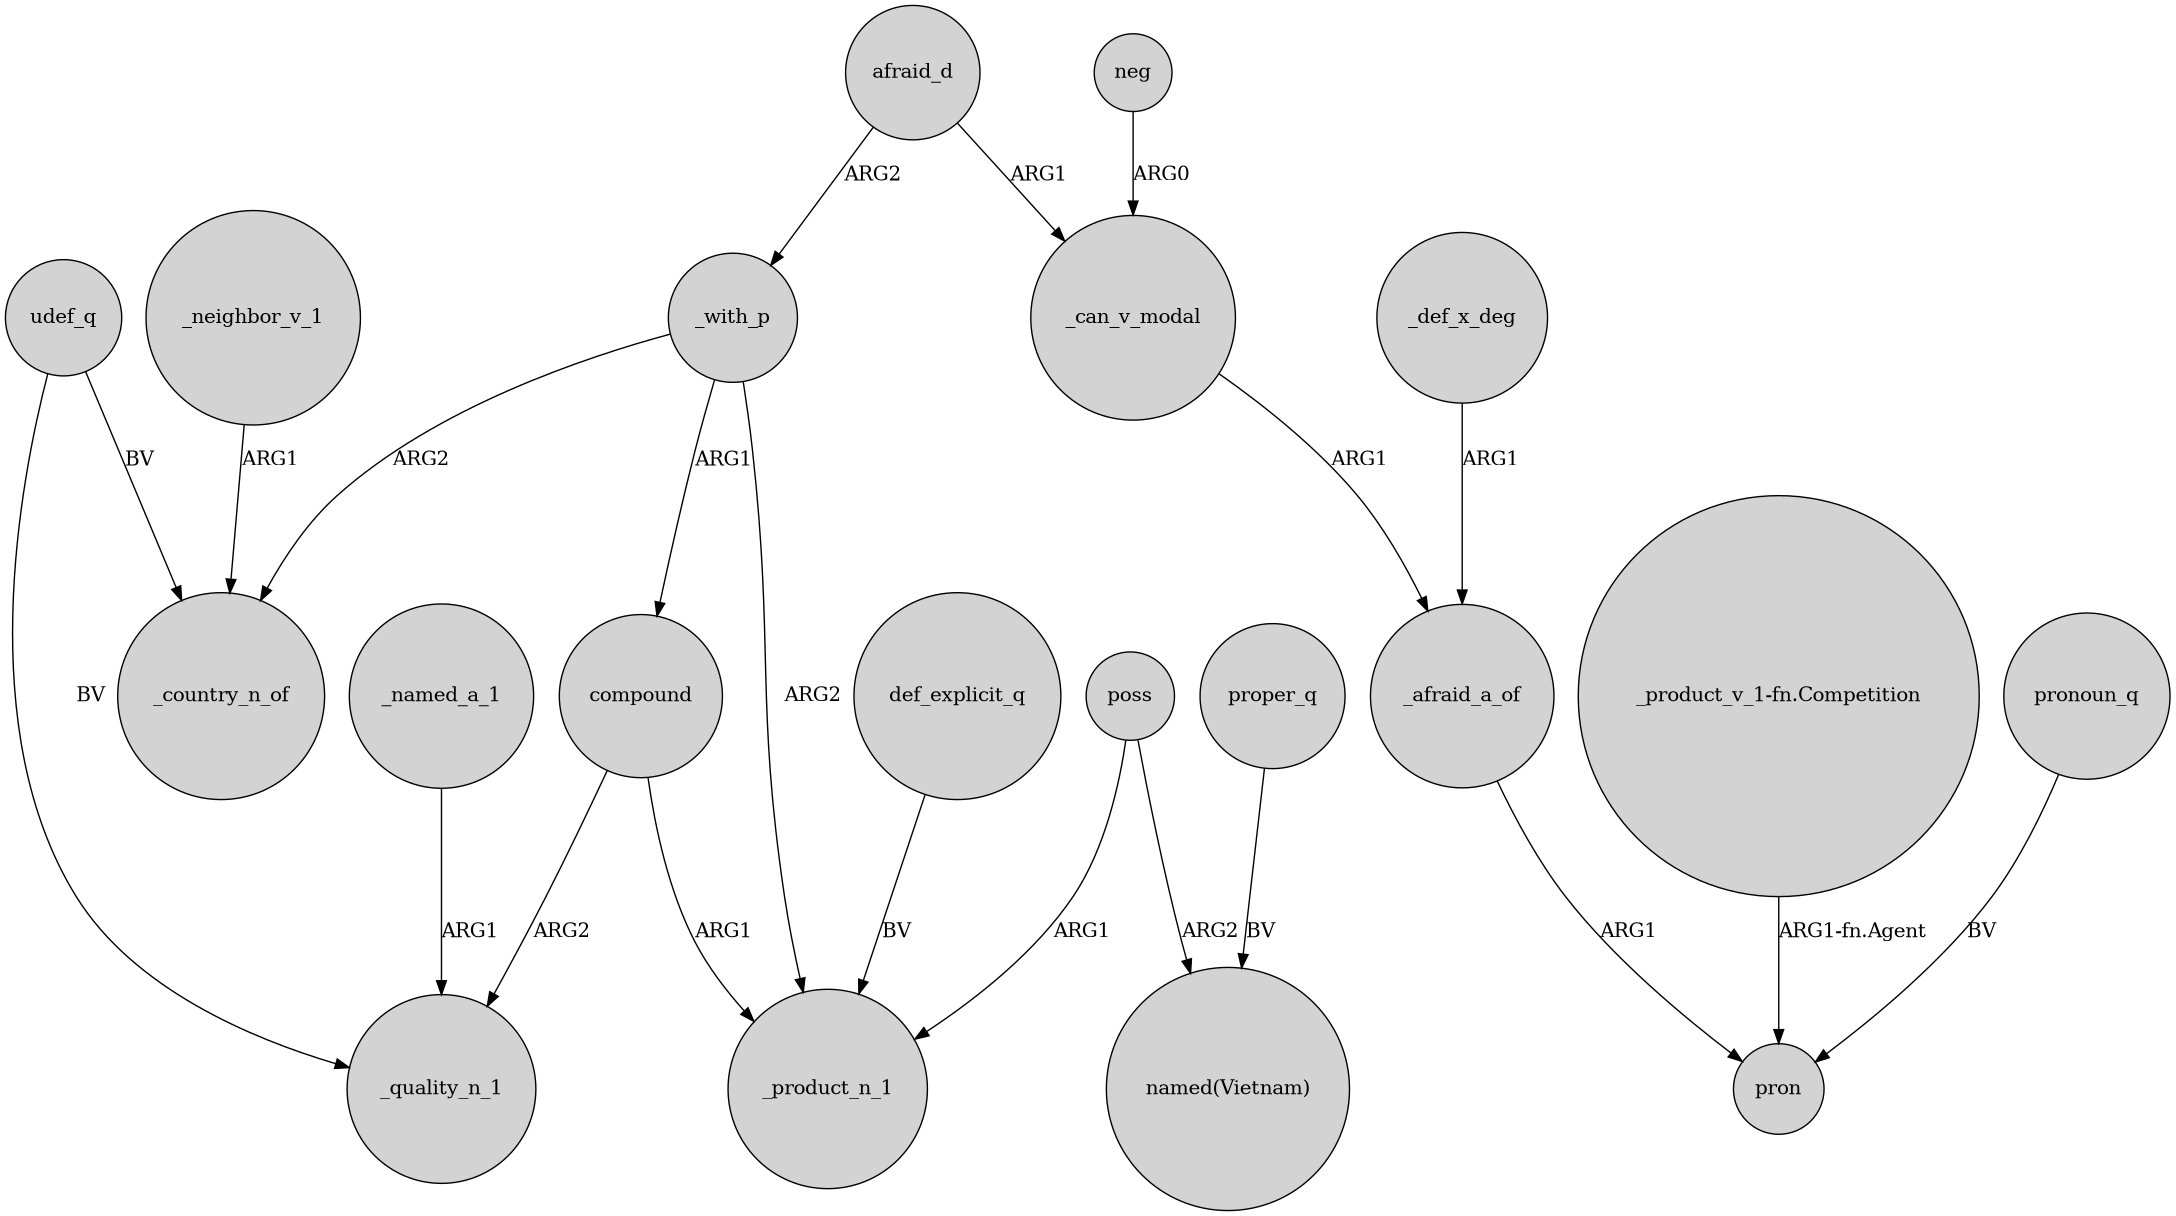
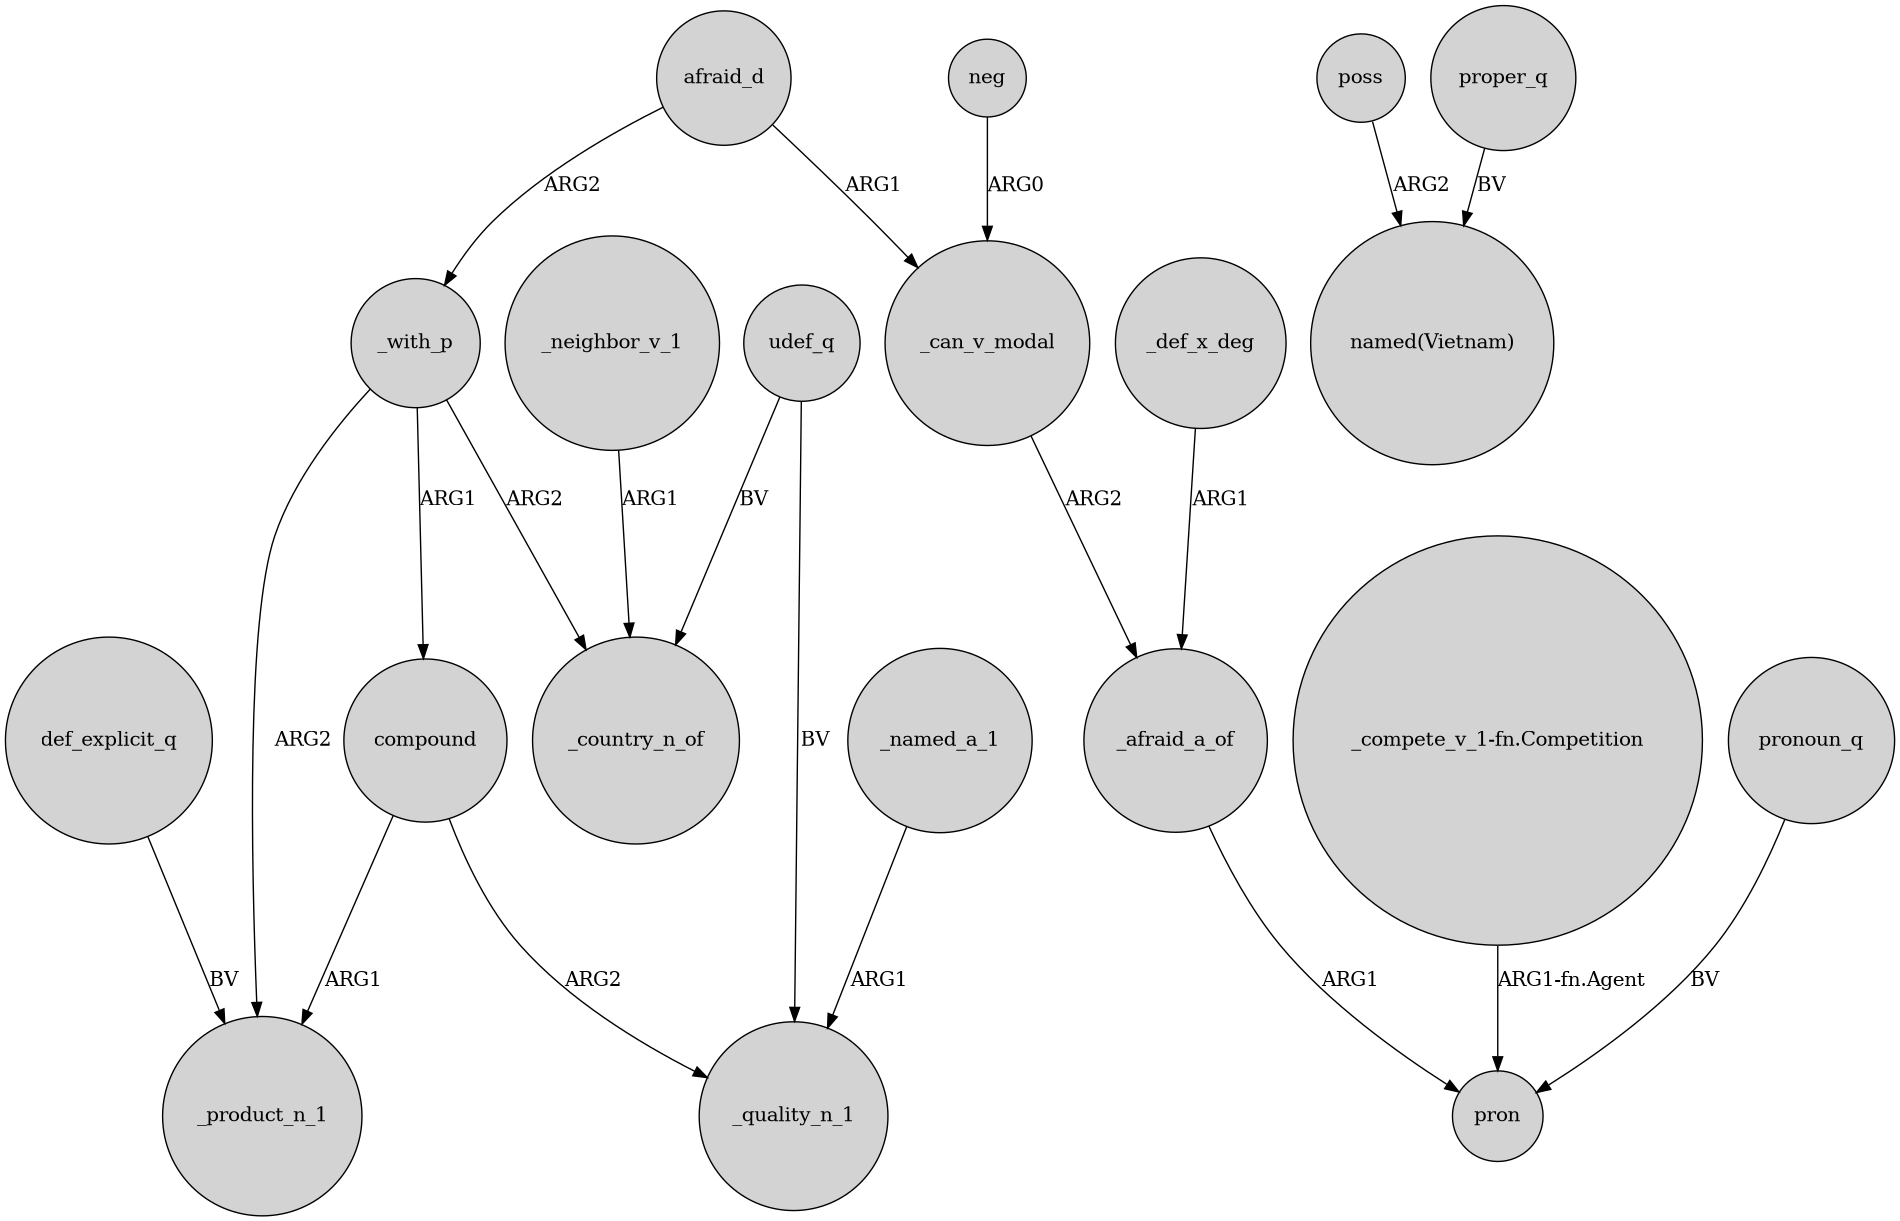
edge "_can_v_modal" -> "_afraid_a_of": label "ARG1" -> "ARG2"
node "_product_v_1-fn.Competition": label "_product_v_1-fn.Competition" -> "_compete_v_1-fn.Competition"
edge "poss" -> "_product_n_1": removed, label "ARG1"
